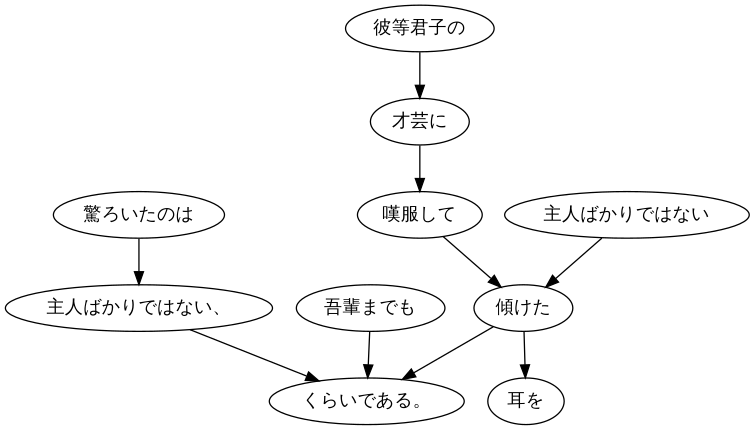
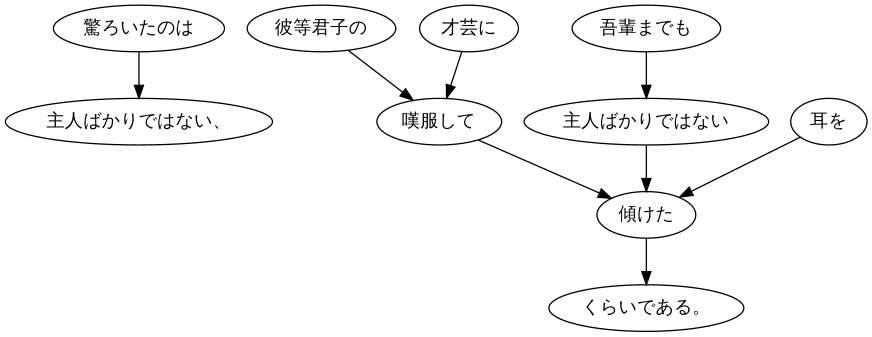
edge "彼等君子の" -> "才芸に": now "彼等君子の" -> "嘆服して"
edge "吾輩までも" -> "くらいである。": now "吾輩までも" -> "主人ばかりではない"
edge "傾けた" -> "耳を": reversed
edge "主人ばかりではない、" -> "くらいである。": removed
